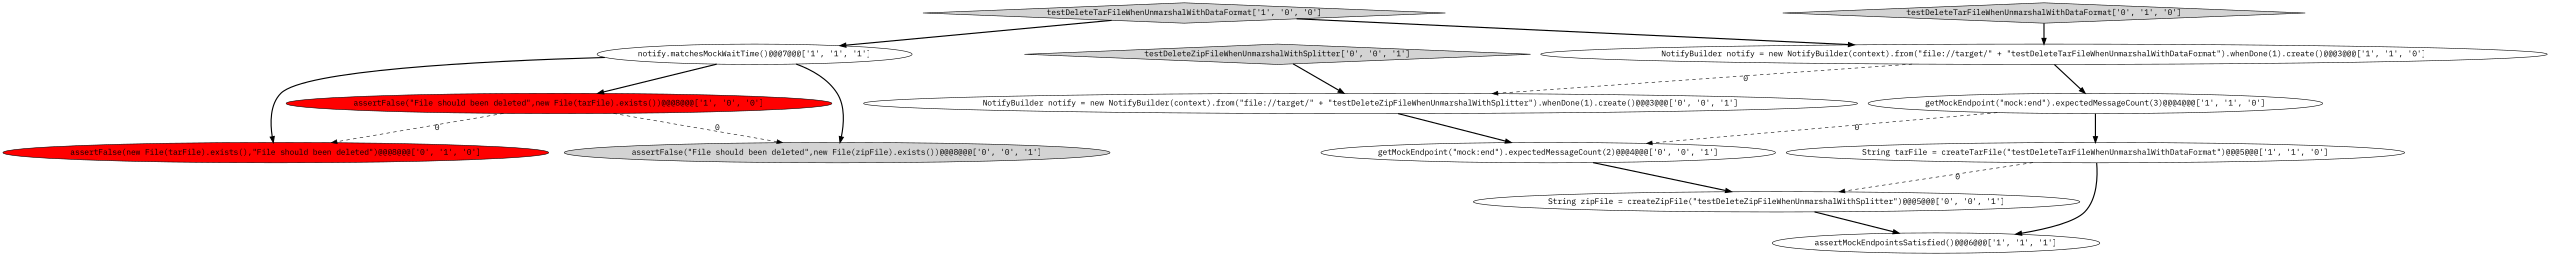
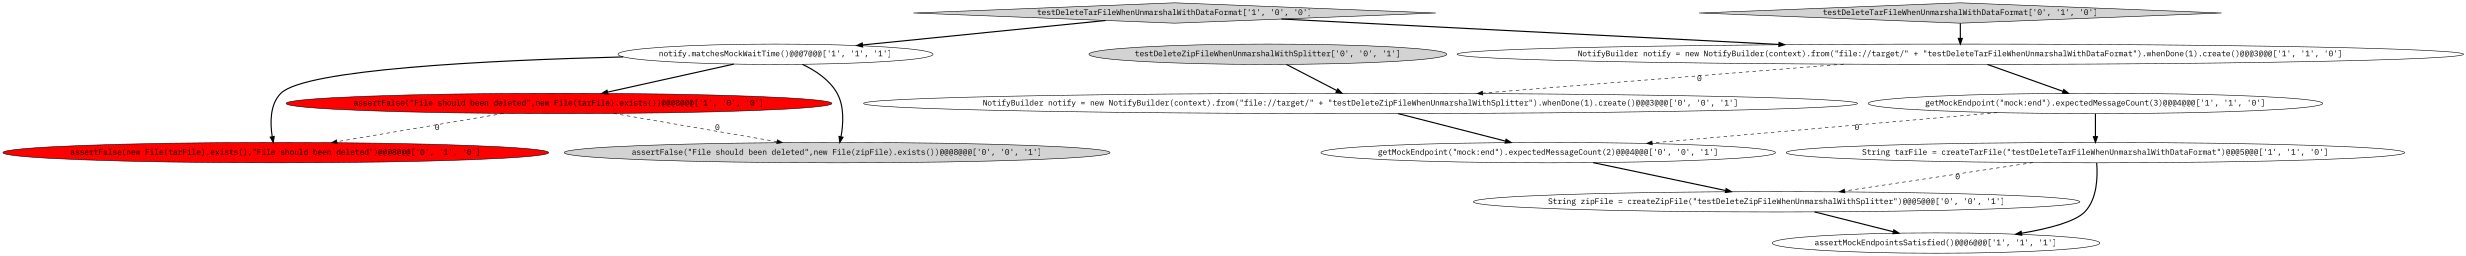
node "testDeleteZipFileWhenUnmarshalWithSplitter['0', '0', '1']": shape diamond -> ellipse
